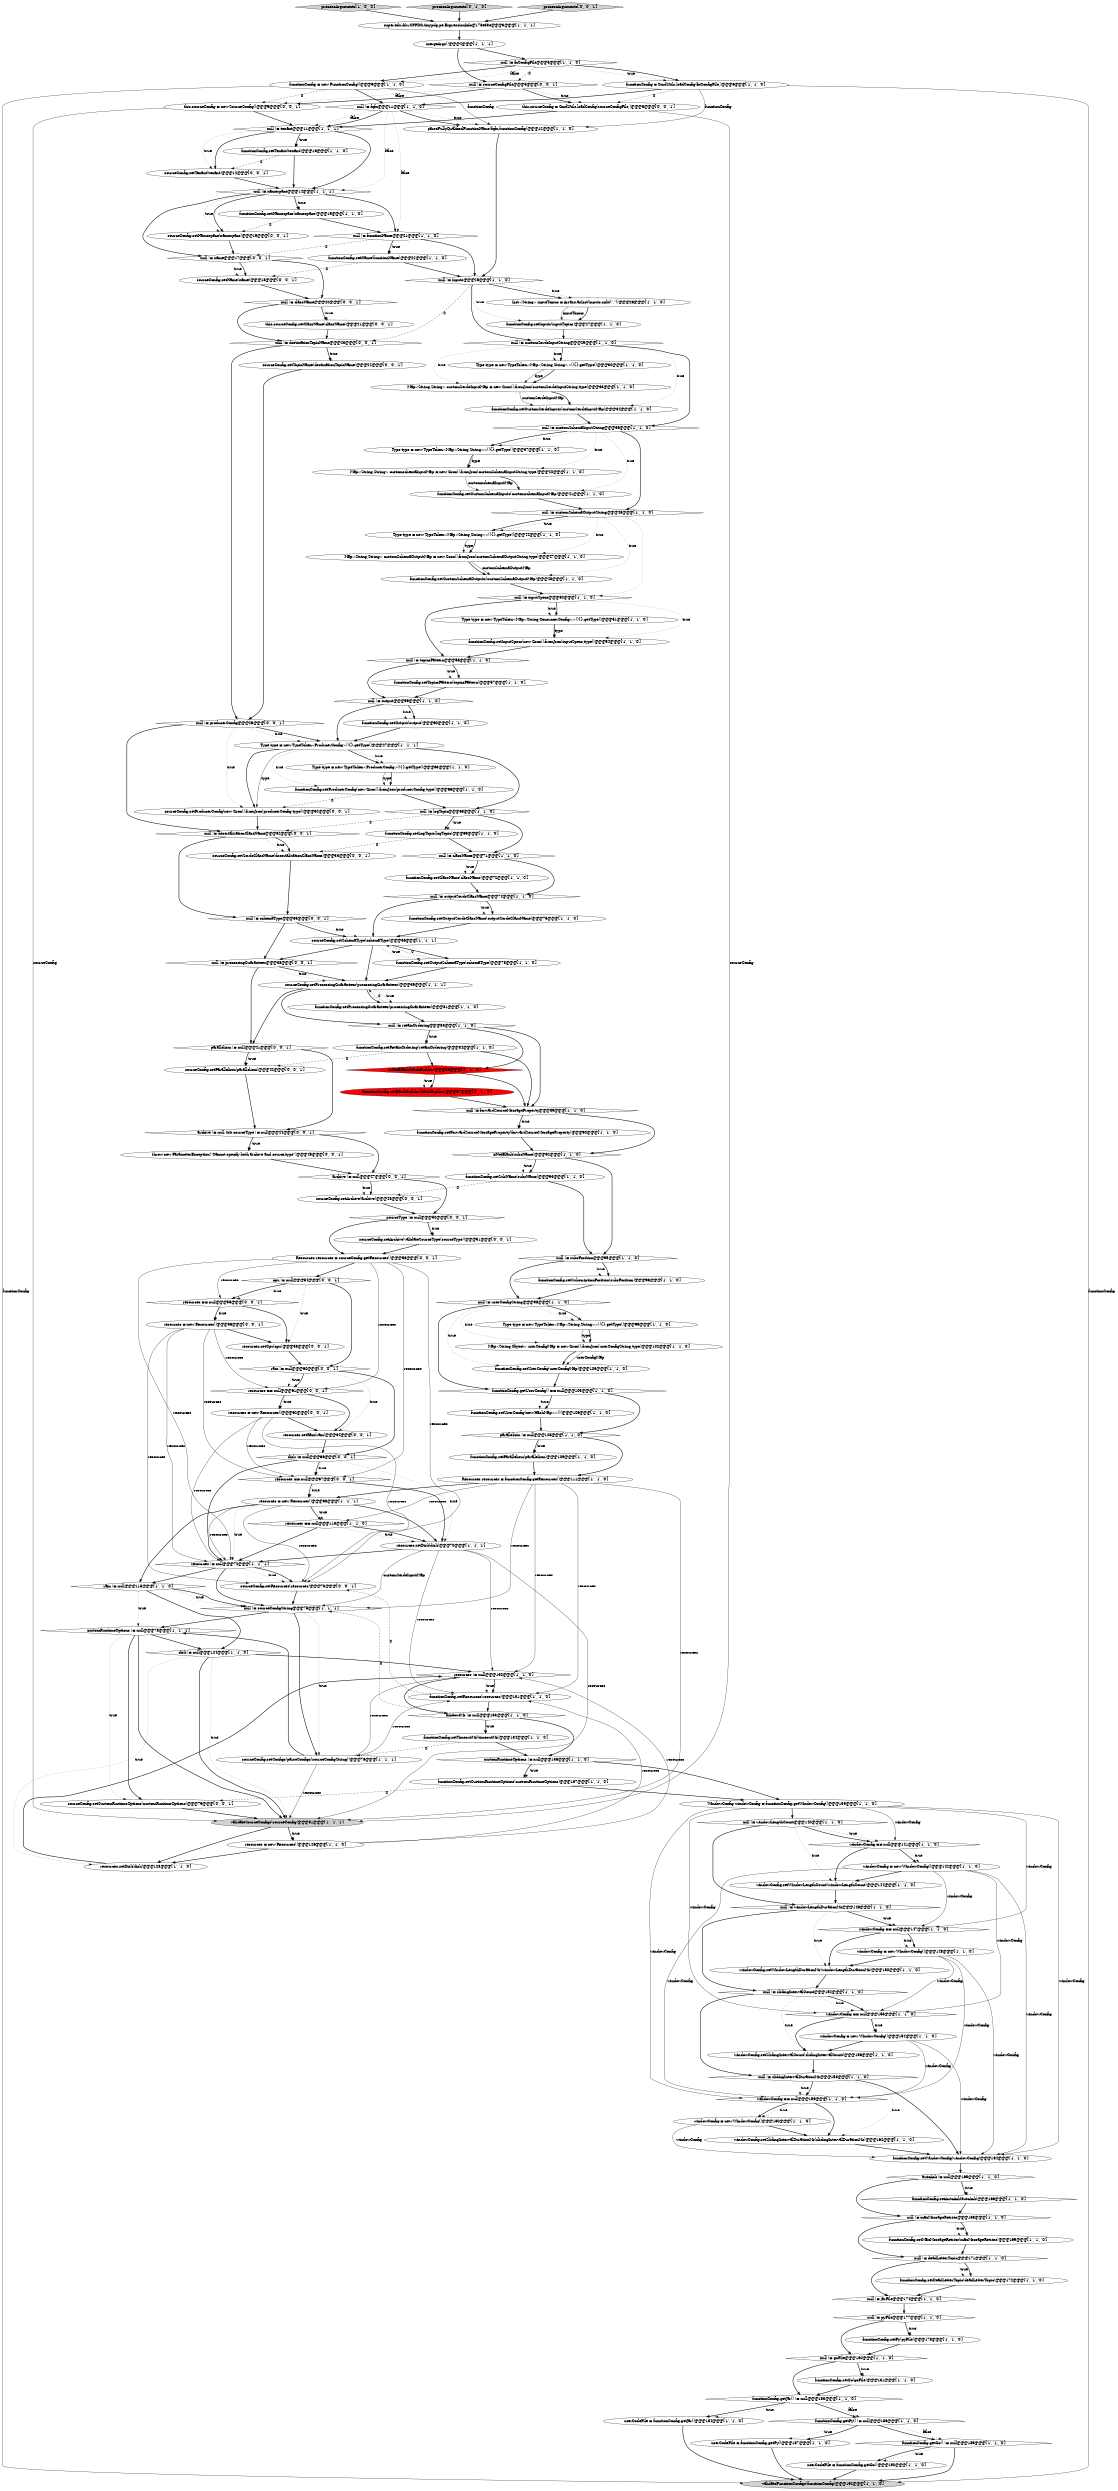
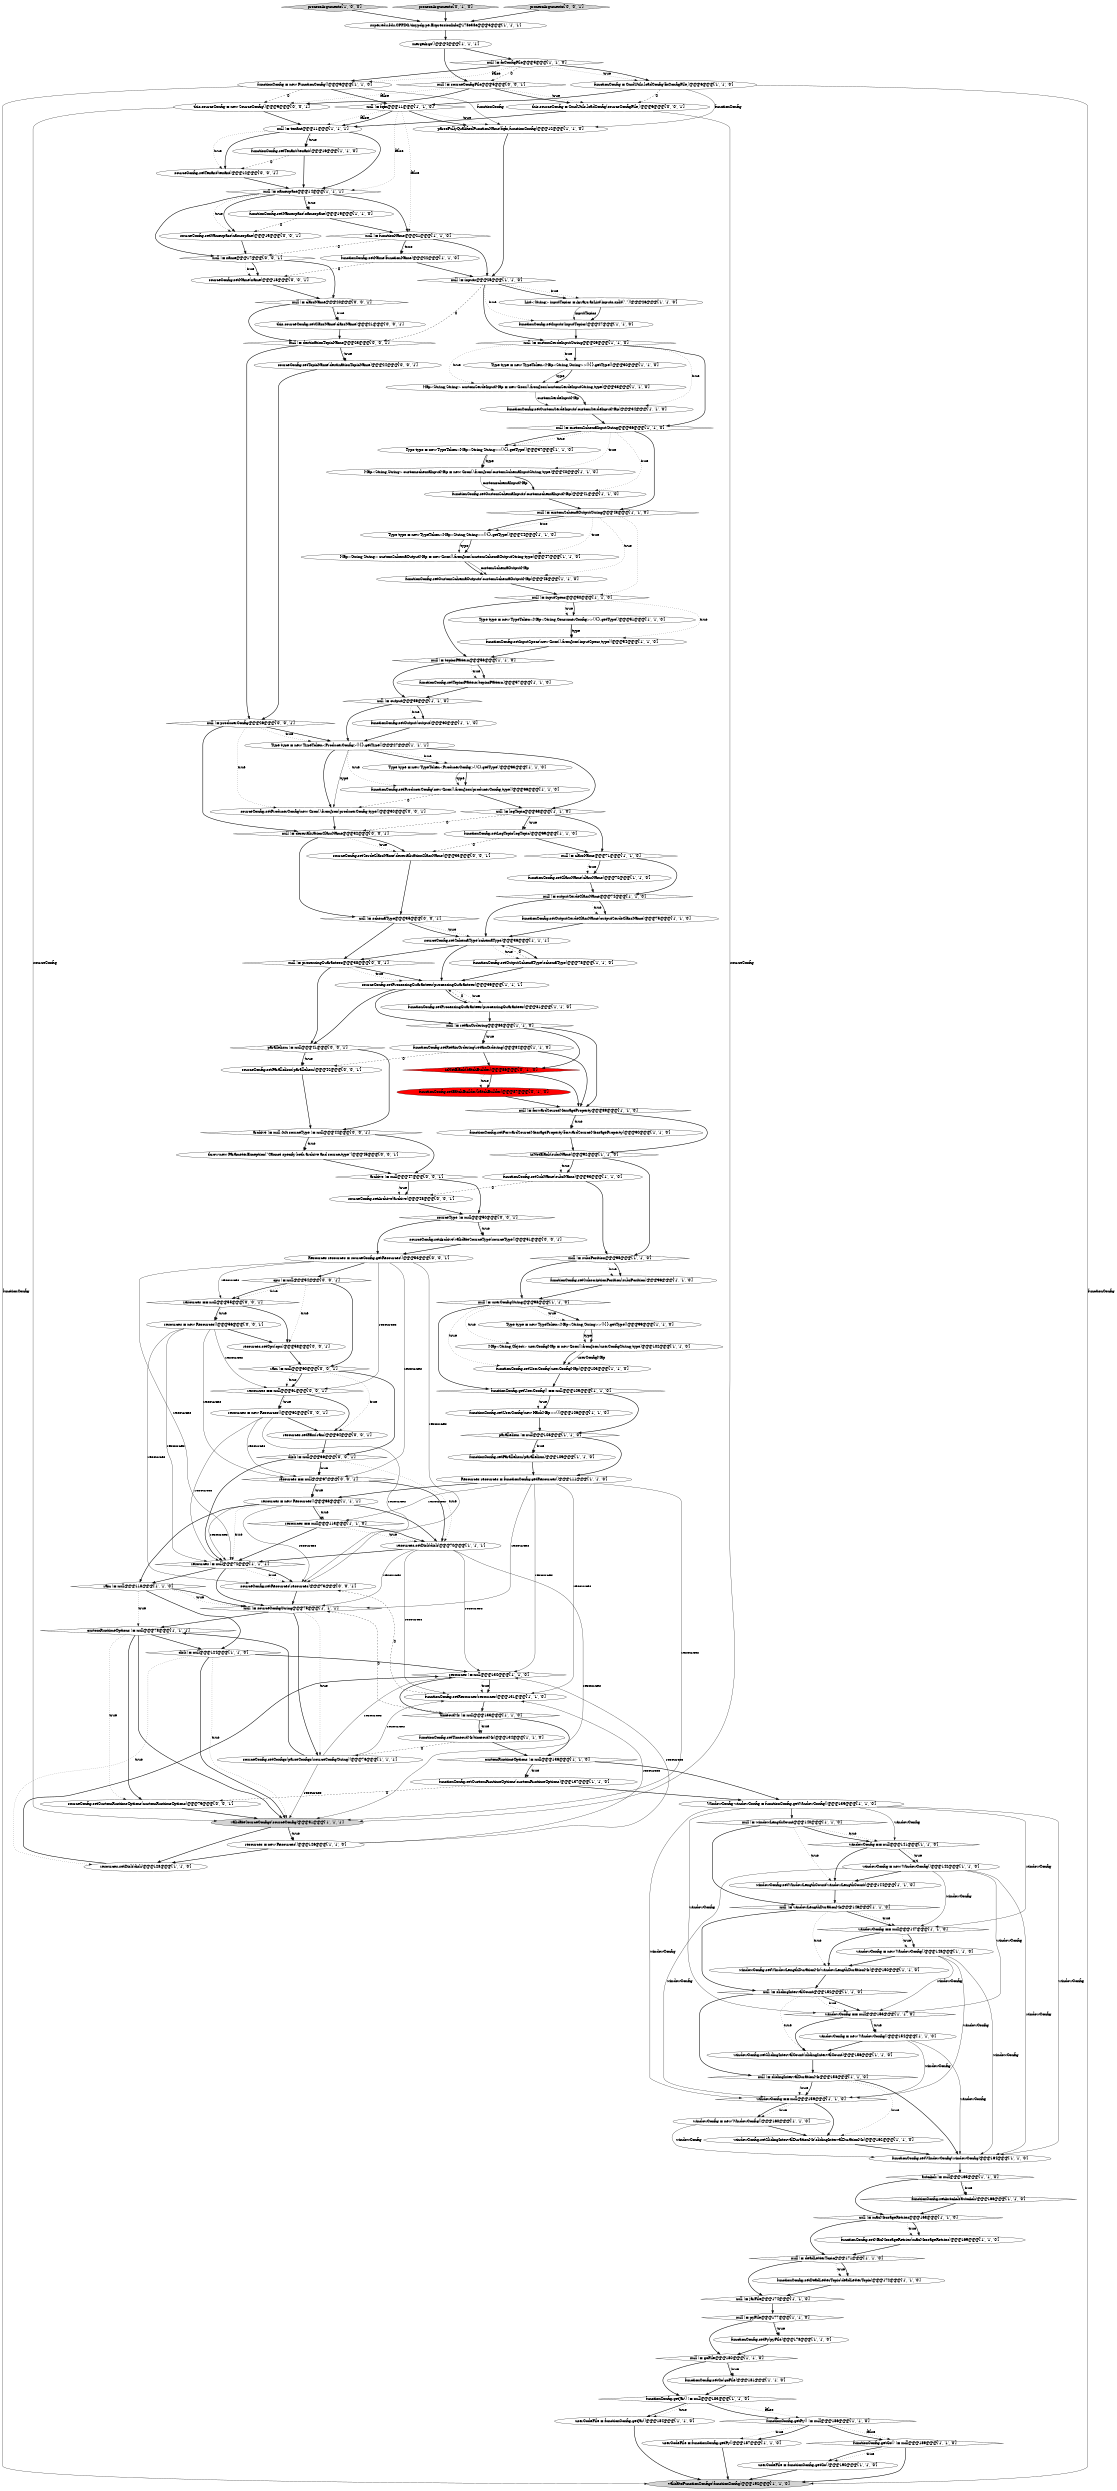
node "null != tenant@@@11@@@['1', '1', '1']": shape diamond -> ellipse
edge "resources.setDisk(disk)@@@70@@@['1', '1', '1']" -> "null != sourceConfigString@@@75@@@['1', '1', '1']": label "customSerdeInputMap" -> "resources"
